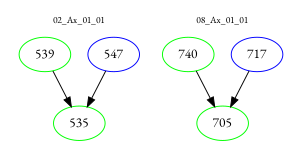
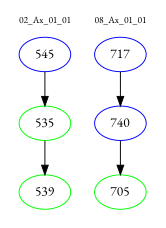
node "547": label "547" -> "545"
node "740": color green -> blue
edge "539" -> "535": reversed
edge "717" -> "705": now "717" -> "740"
